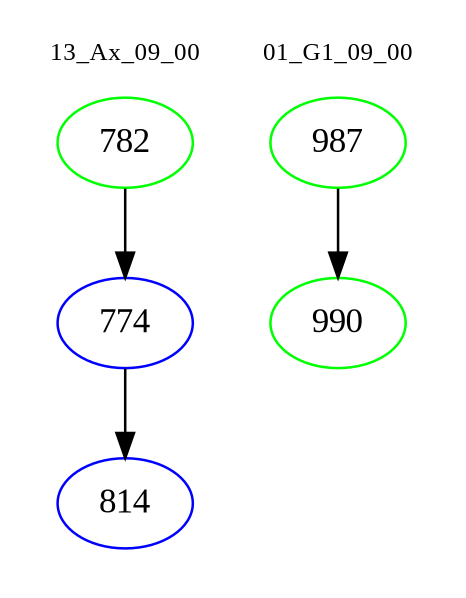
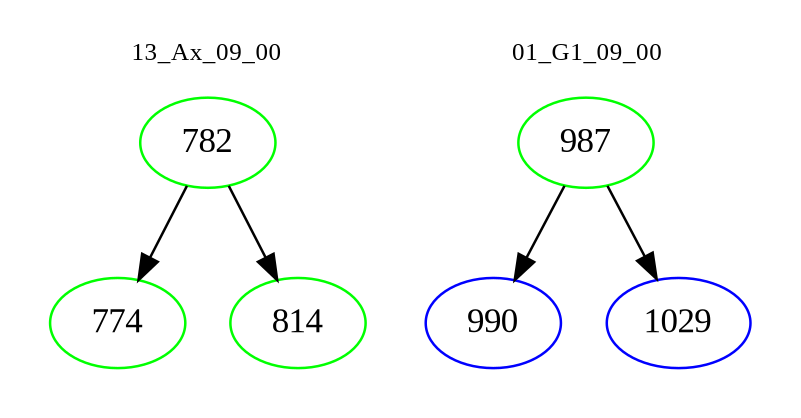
node "774": color blue -> green
node "990": color green -> blue
node "1029": added
edge "774" -> "814": now "782" -> "814"
node "814": color blue -> green
